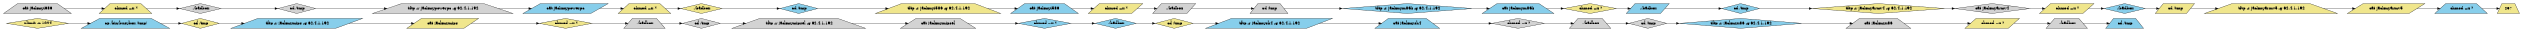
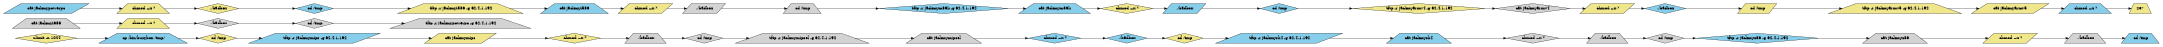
edge "tftp -r jackmypowerpc -g 62.4.1.192" -> "cat jackmypowerpc": removed
